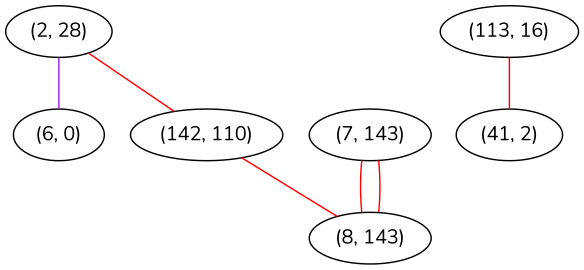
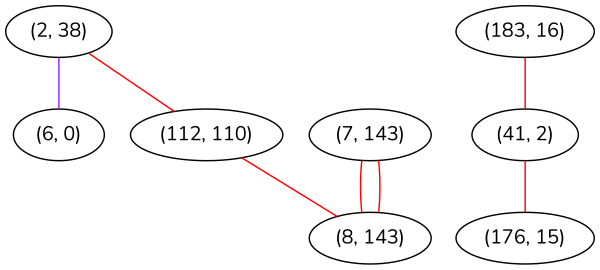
node "(2, 28)": label "(2, 28)" -> "(2, 38)"
node "(113, 16)": label "(113, 16)" -> "(183, 16)"
node "(142, 110)": label "(142, 110)" -> "(112, 110)"
node "(176, 15)": added
